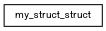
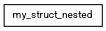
node "my_struct_struct": label "my_struct_struct" -> "my_struct_nested"
